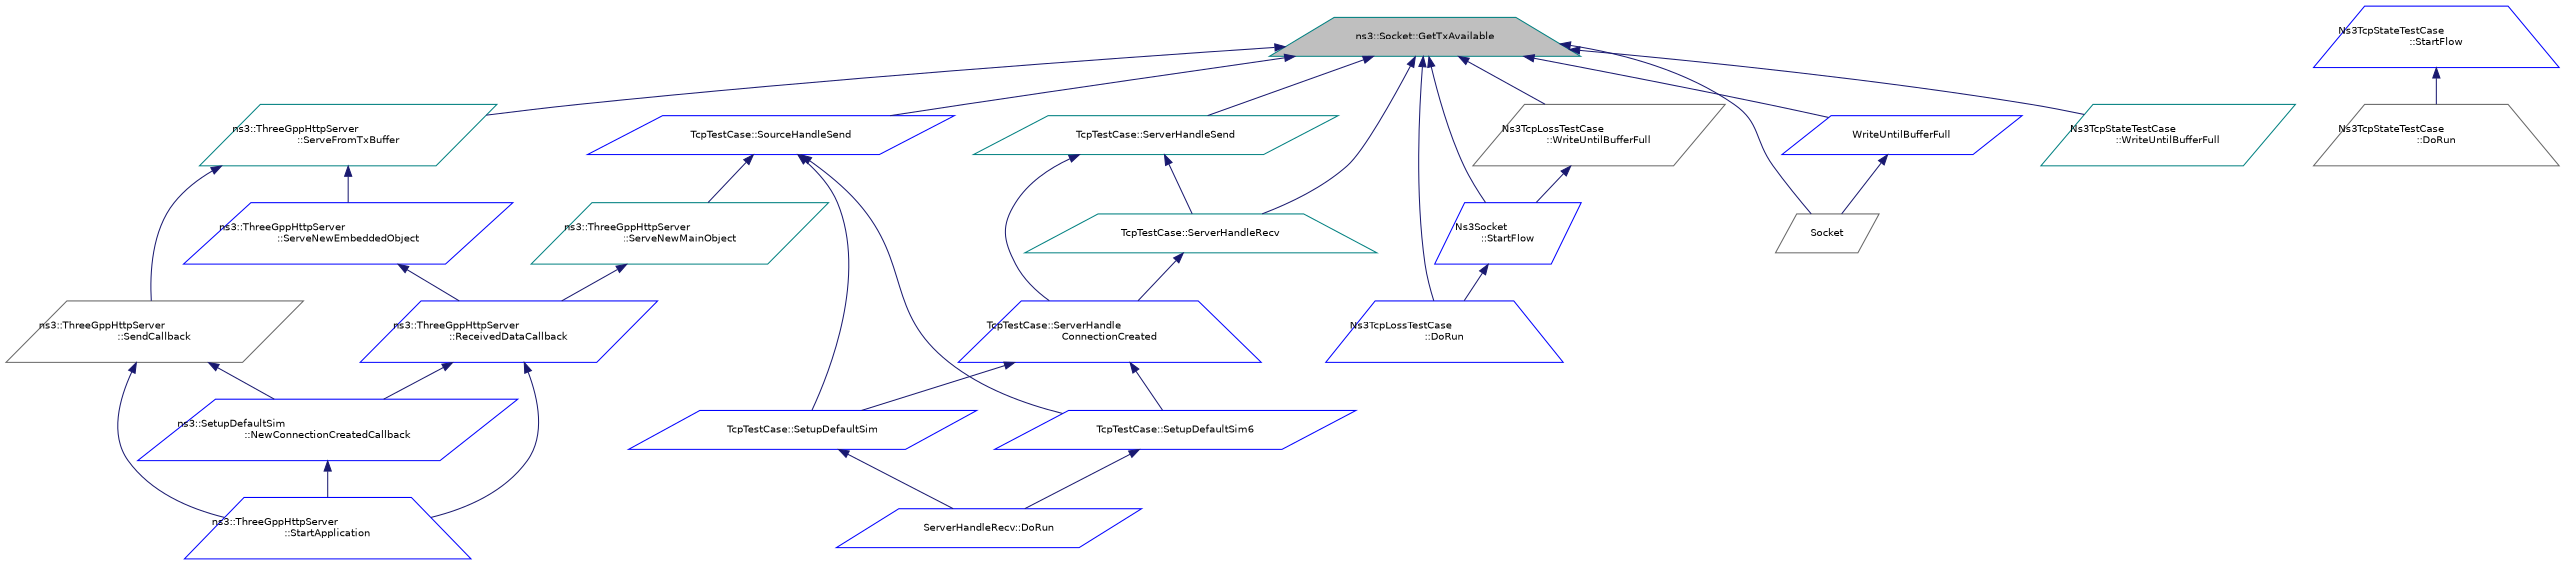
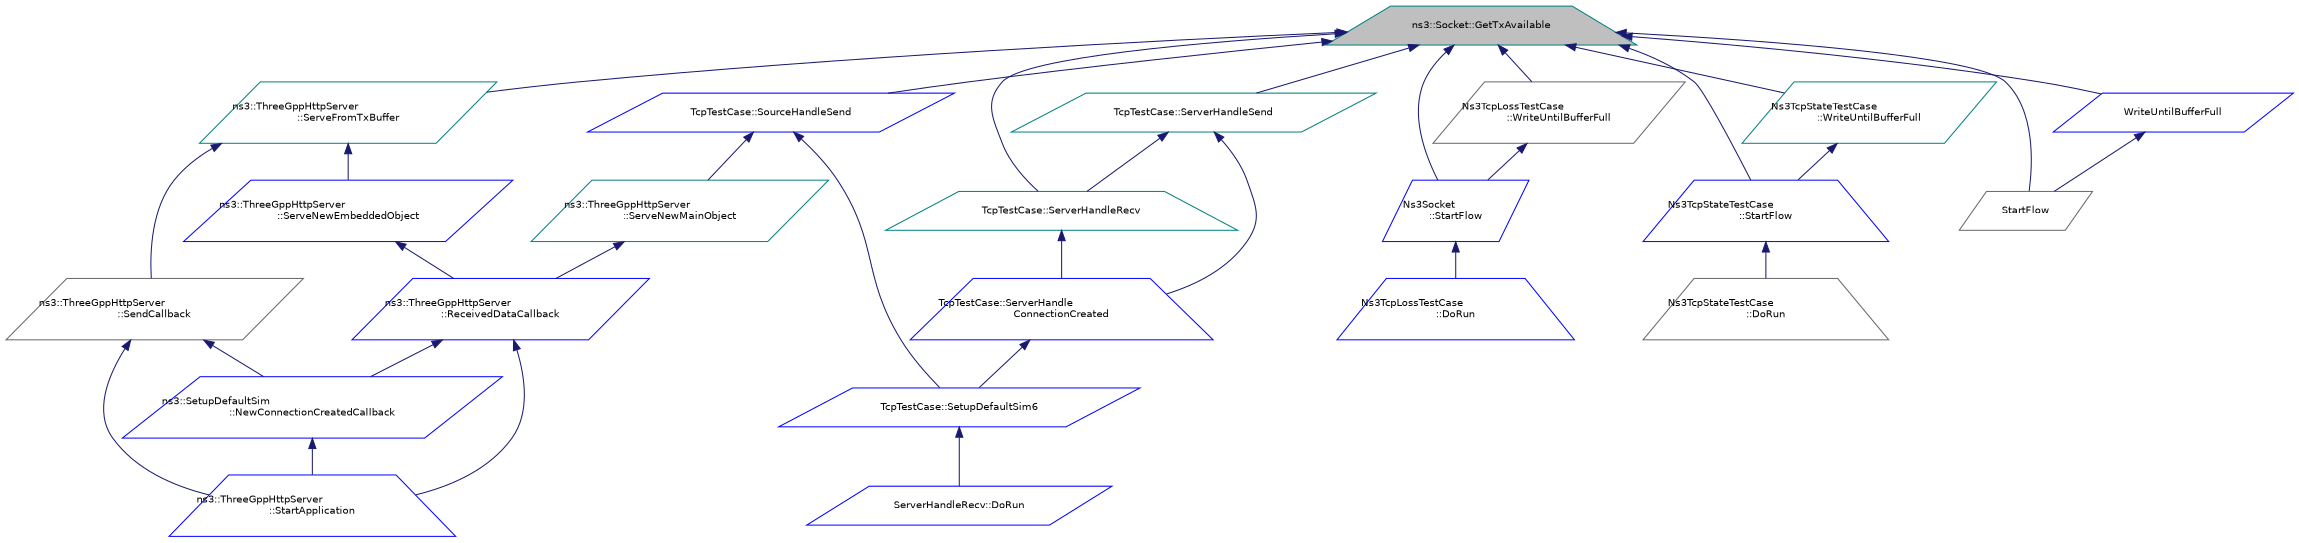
edge "Ns3TcpStateTestCase ::StartFlow" -> "Ns3TcpStateTestCase ::WriteUntilBufferFull": added
edge "Ns3TcpLossTestCase ::DoRun" -> "ns3::Socket::GetTxAvailable": now "Ns3TcpStateTestCase ::StartFlow" -> "ns3::Socket::GetTxAvailable"
node "Socket": label "Socket" -> "StartFlow"
node "TcpTestCase::SetupDefaultSim": removed
